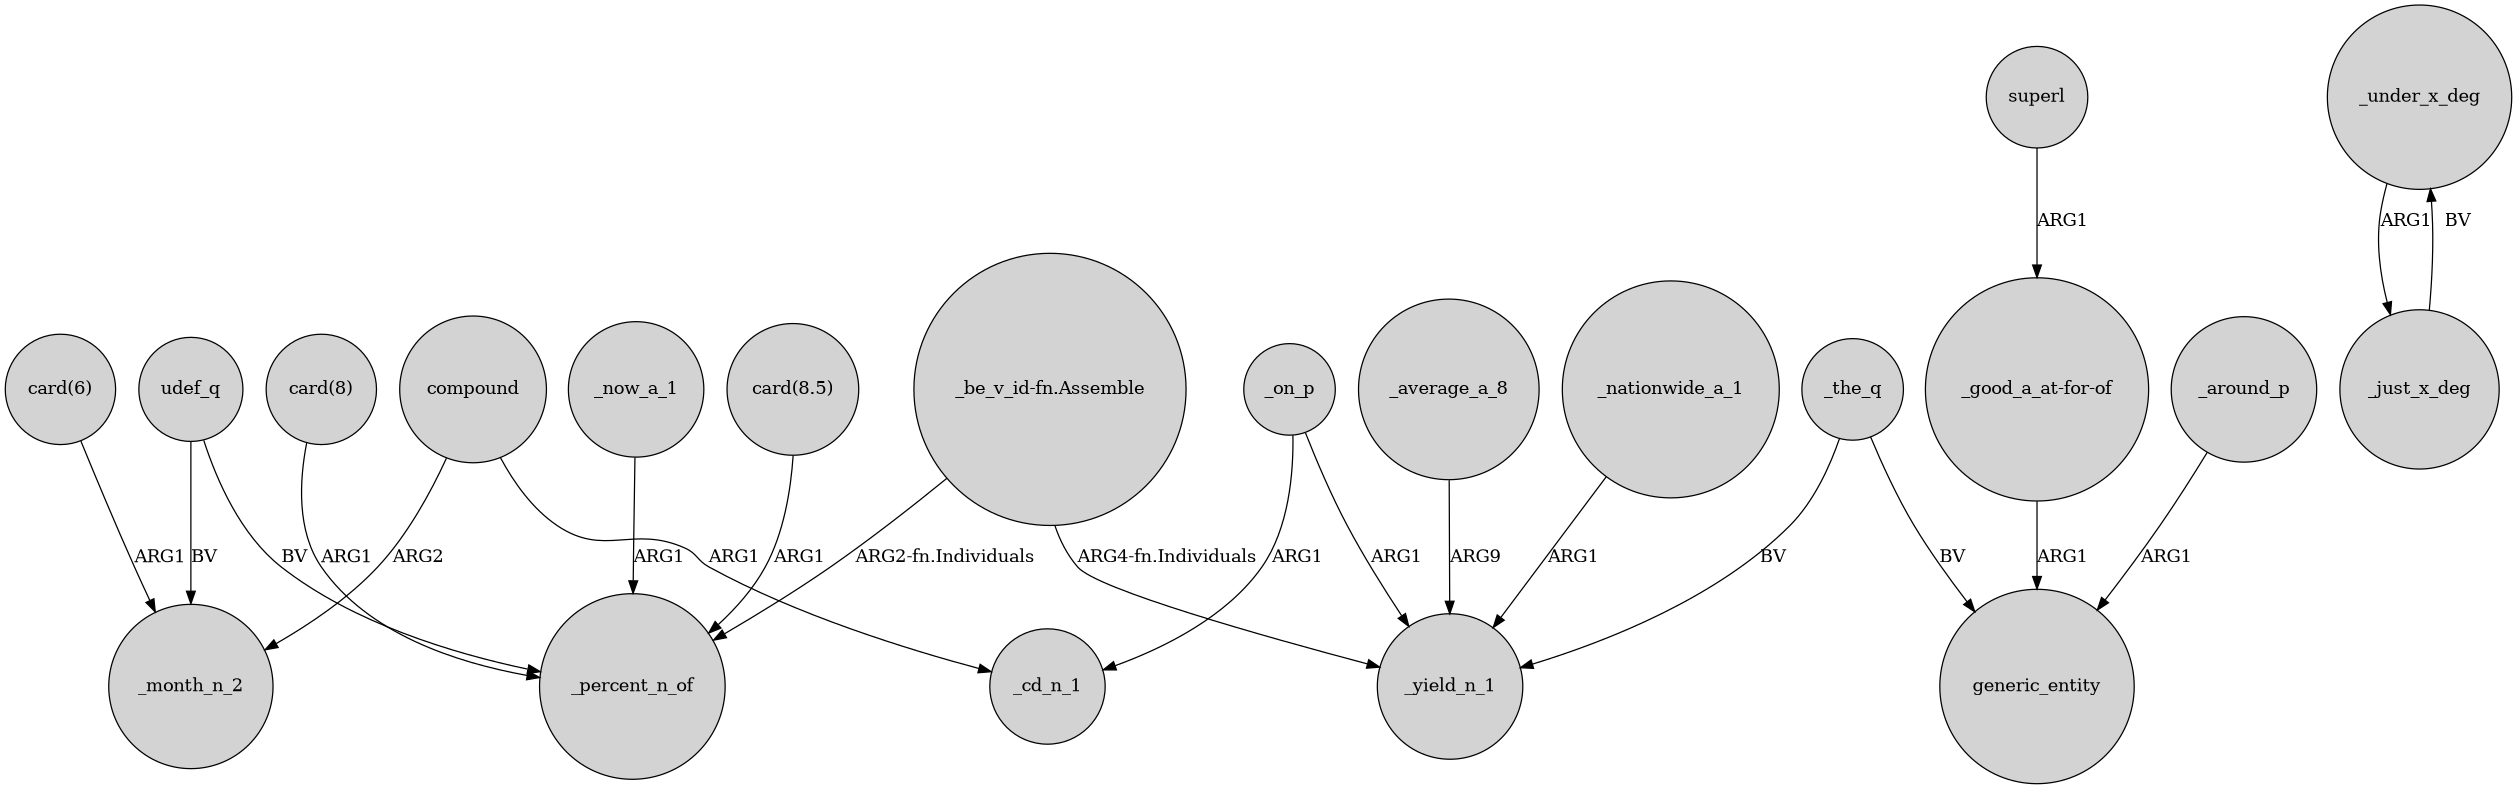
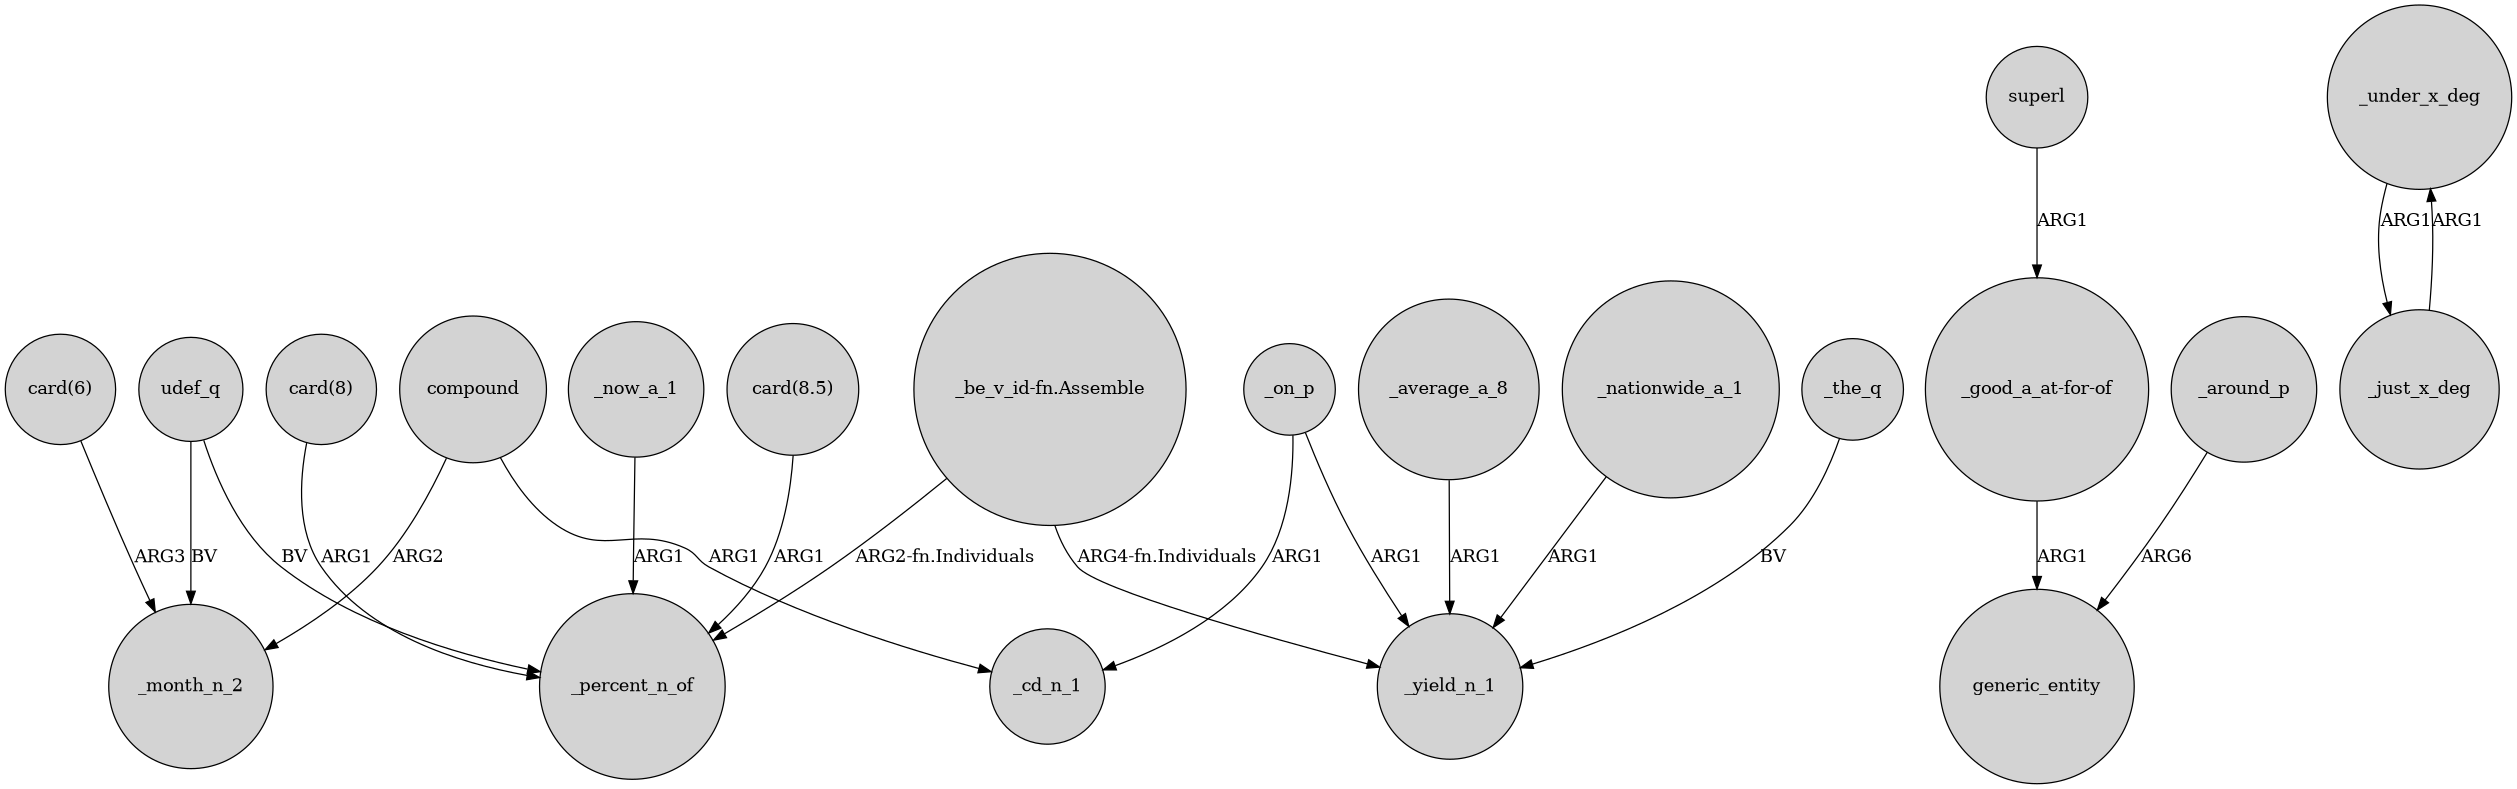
edge "_just_x_deg" -> "_under_x_deg": label "BV" -> "ARG1"
edge "_the_q" -> "generic_entity": removed, label "BV"
edge "card(6)" -> "_month_n_2": label "ARG1" -> "ARG3"
edge "_average_a_8" -> "_yield_n_1": label "ARG9" -> "ARG1"
edge "_around_p" -> "generic_entity": label "ARG1" -> "ARG6"
